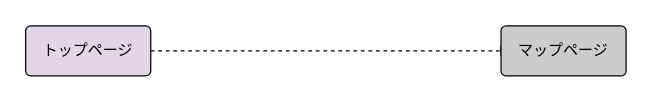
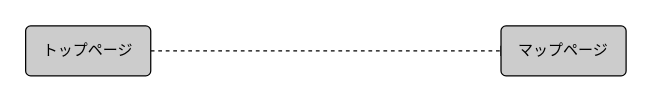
node "トップページ": fillcolor #e1d5e7 -> #cccccc
